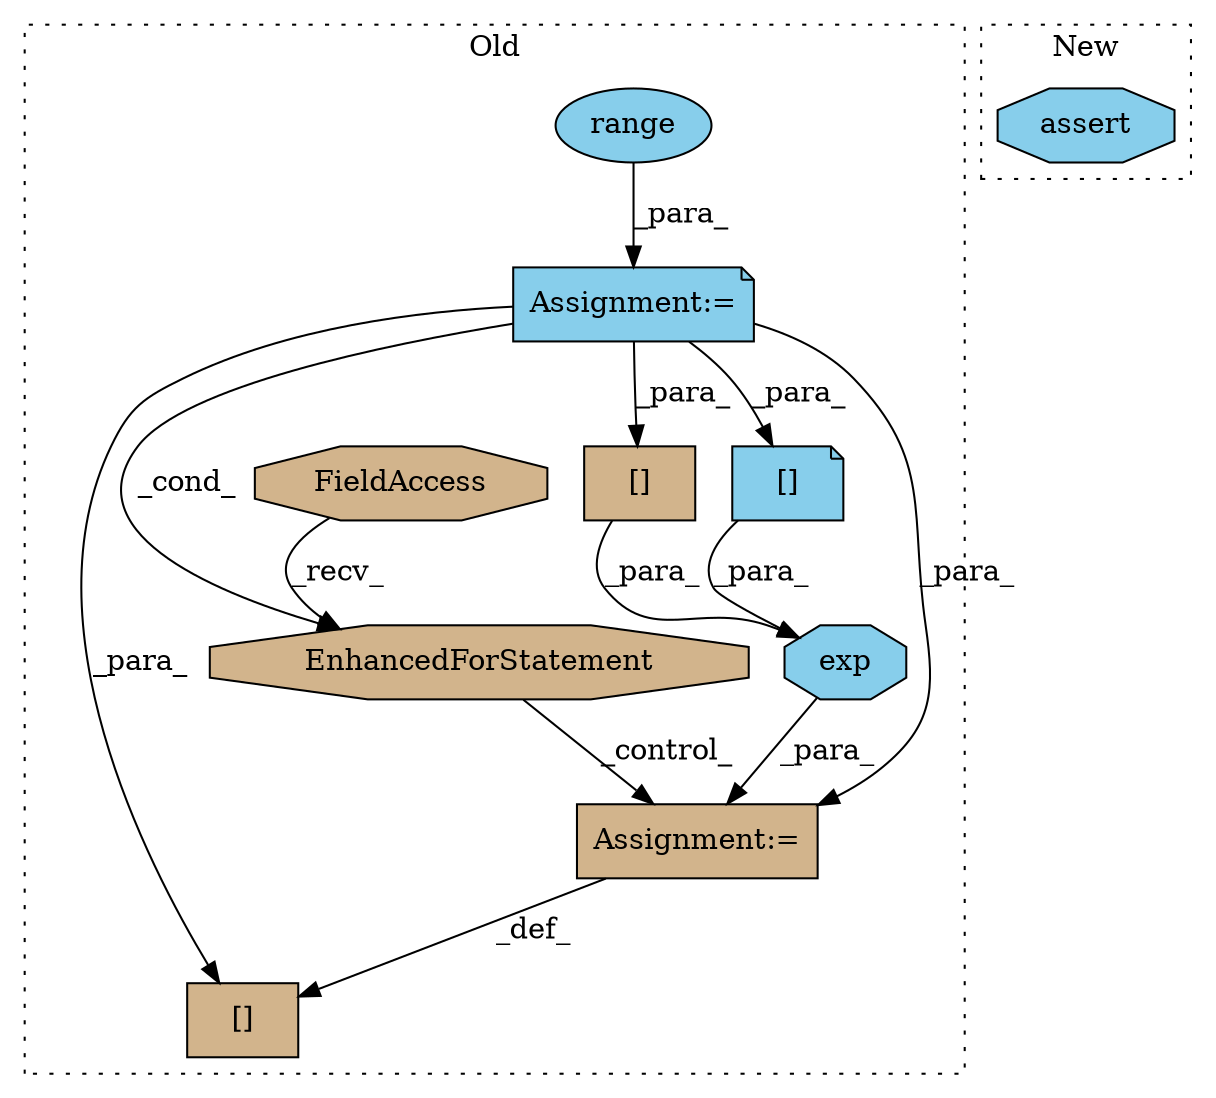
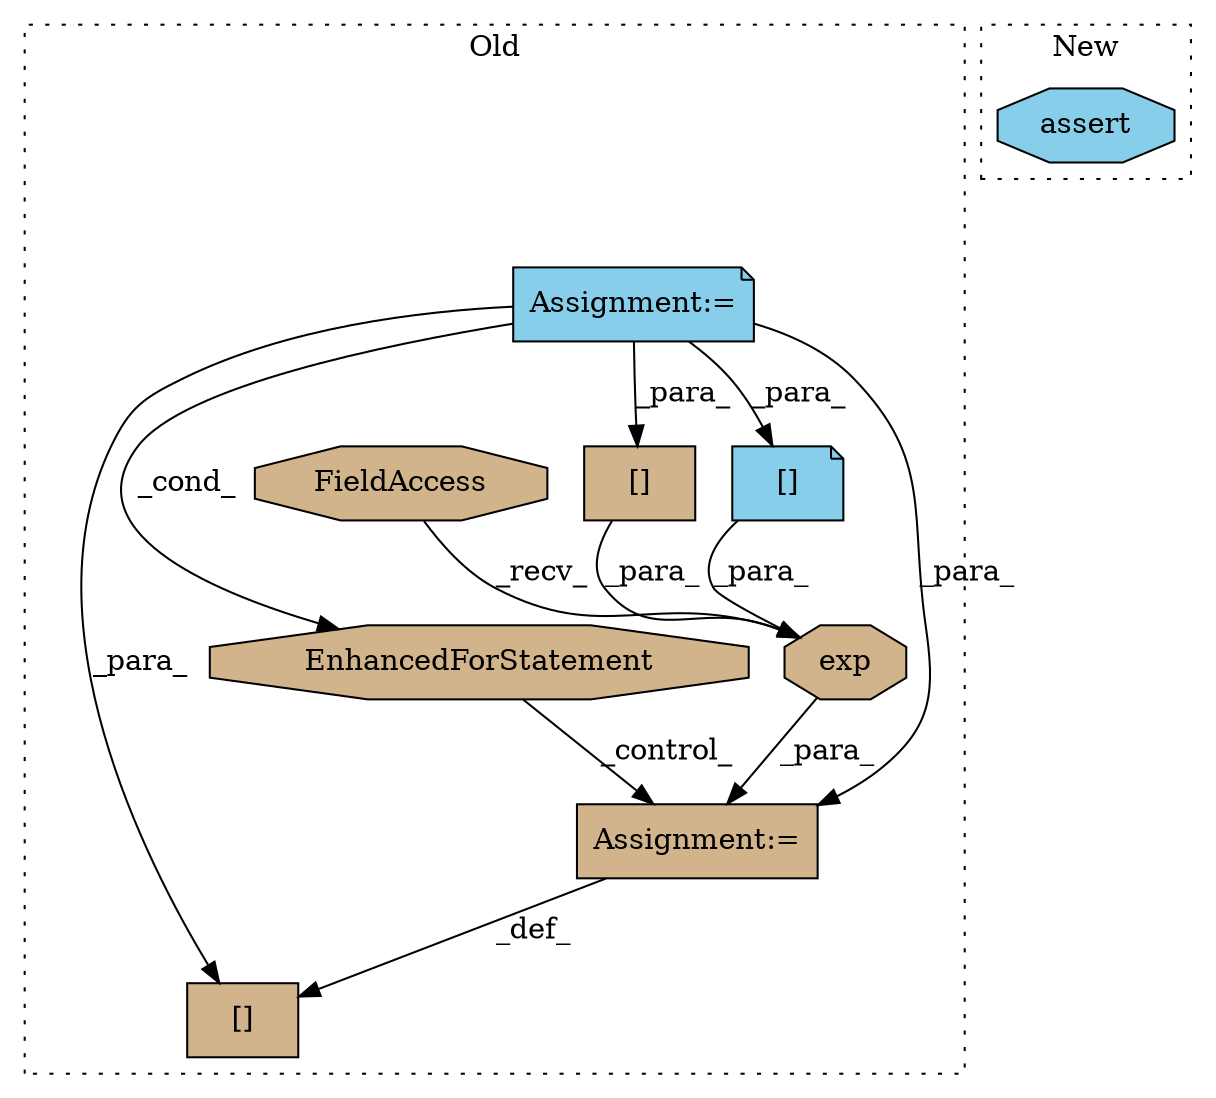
node "range": removed
edge "FieldAccess" -> "EnhancedForStatement": now "FieldAccess" -> "exp"
node "exp": fillcolor skyblue -> tan
